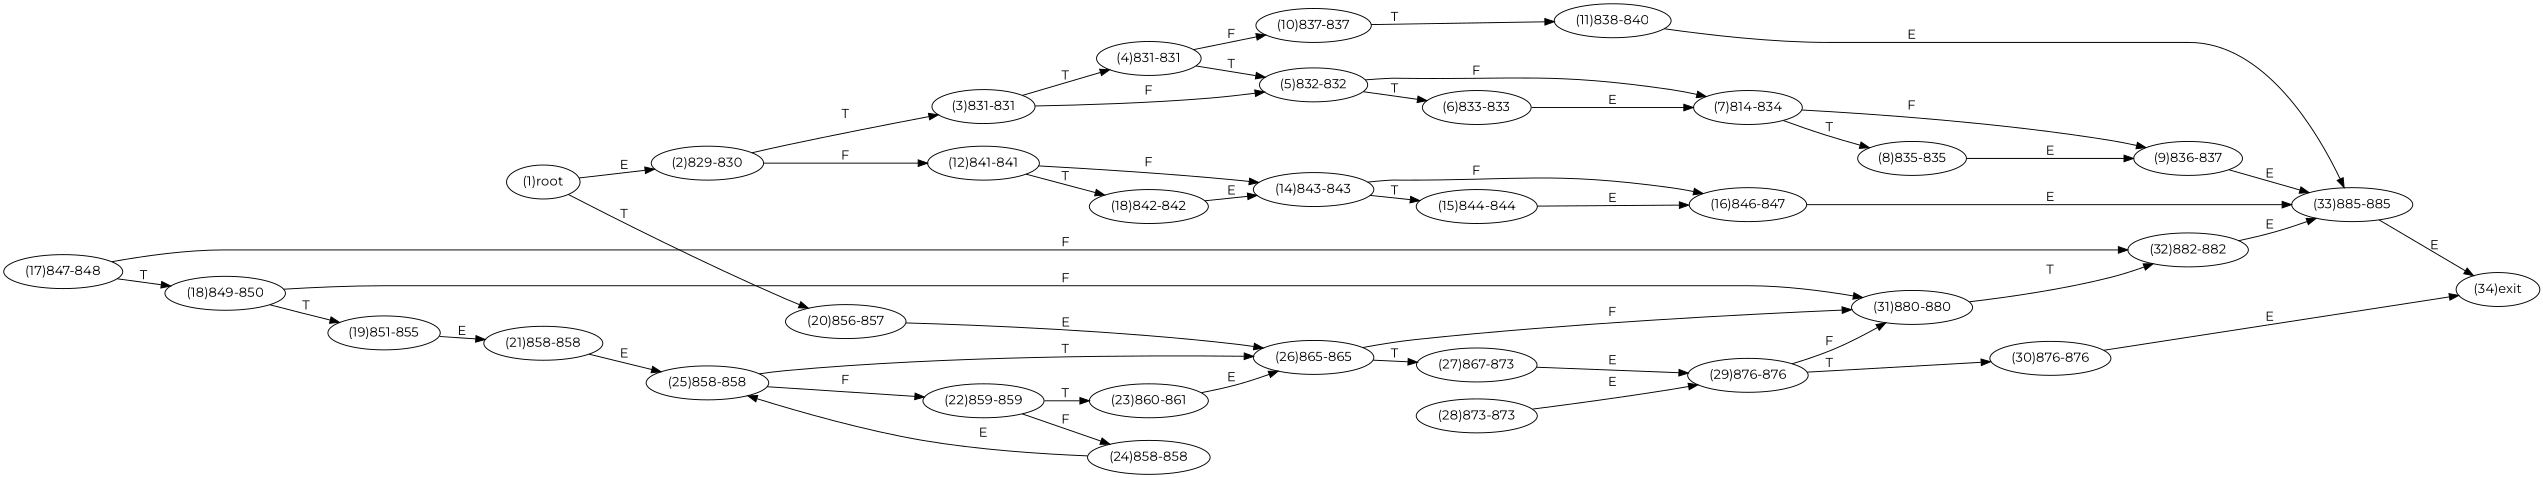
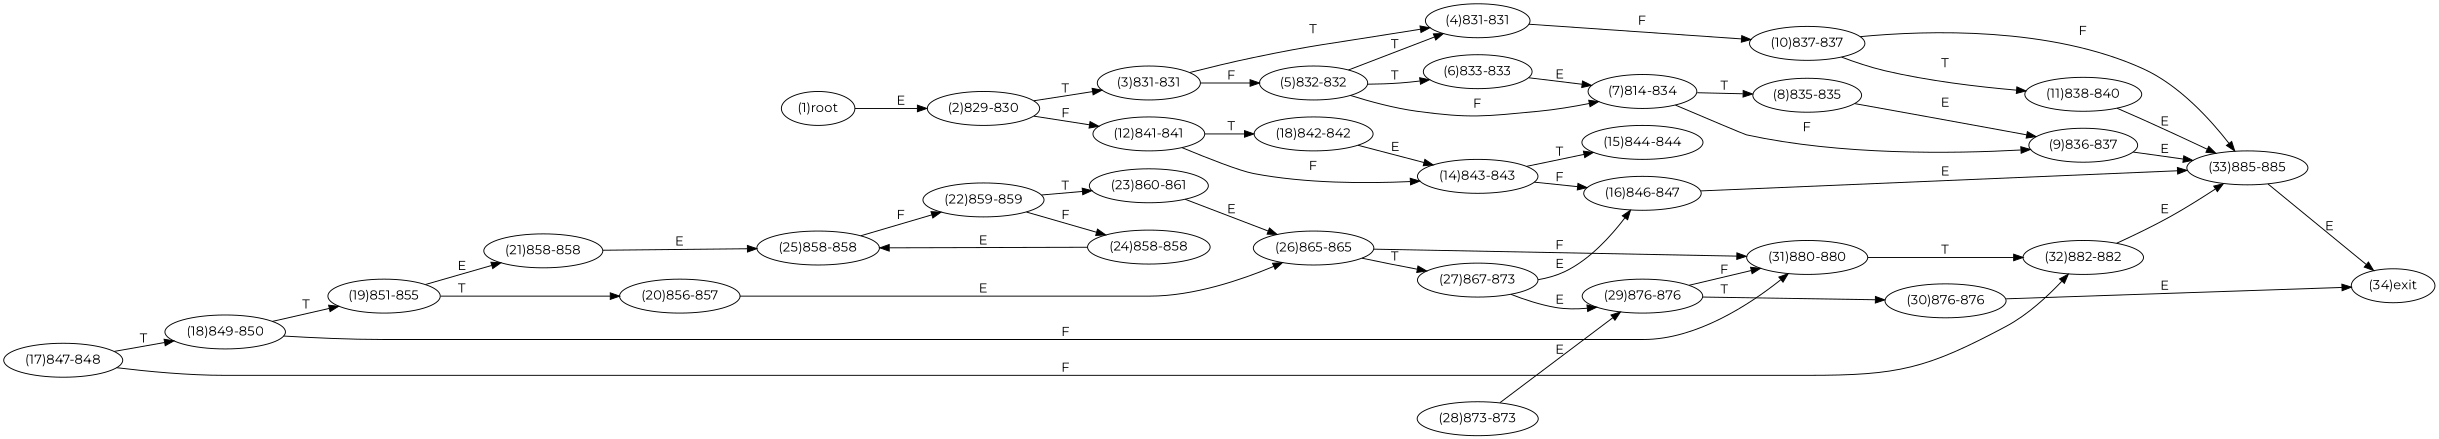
edge "(10)837-837" -> "(33)885-885": added, label "F"
edge "(4)831-831" -> "(5)832-832": reversed
edge "(15)844-844" -> "(16)846-847": now "(27)867-873" -> "(16)846-847"
edge "(1)root" -> "(20)856-857": now "(19)851-855" -> "(20)856-857"
edge "(25)858-858" -> "(26)865-865": removed, label "T"
